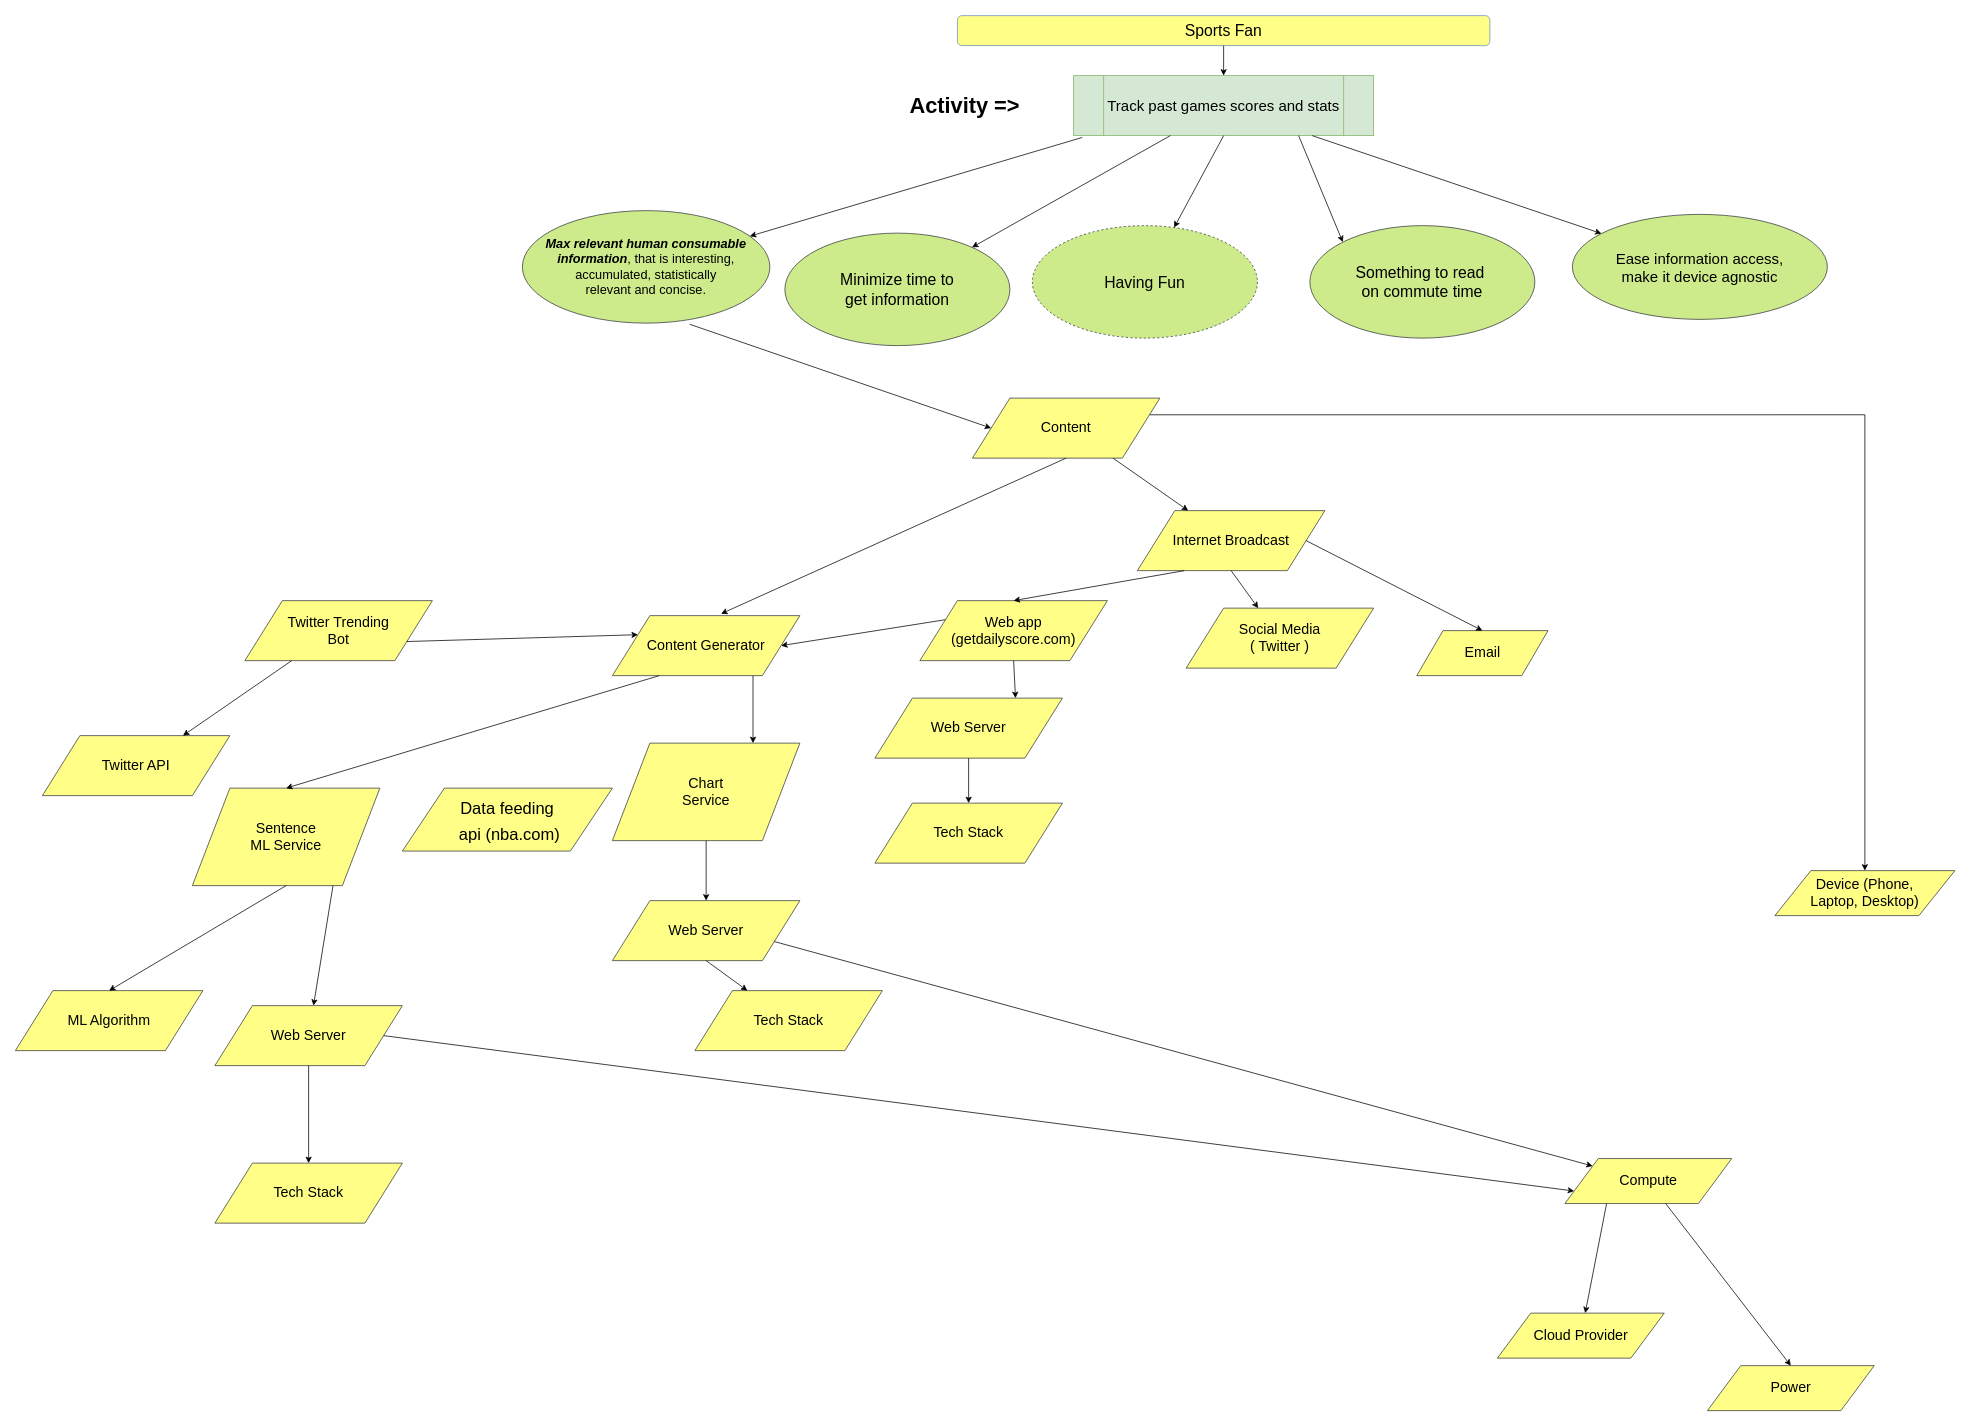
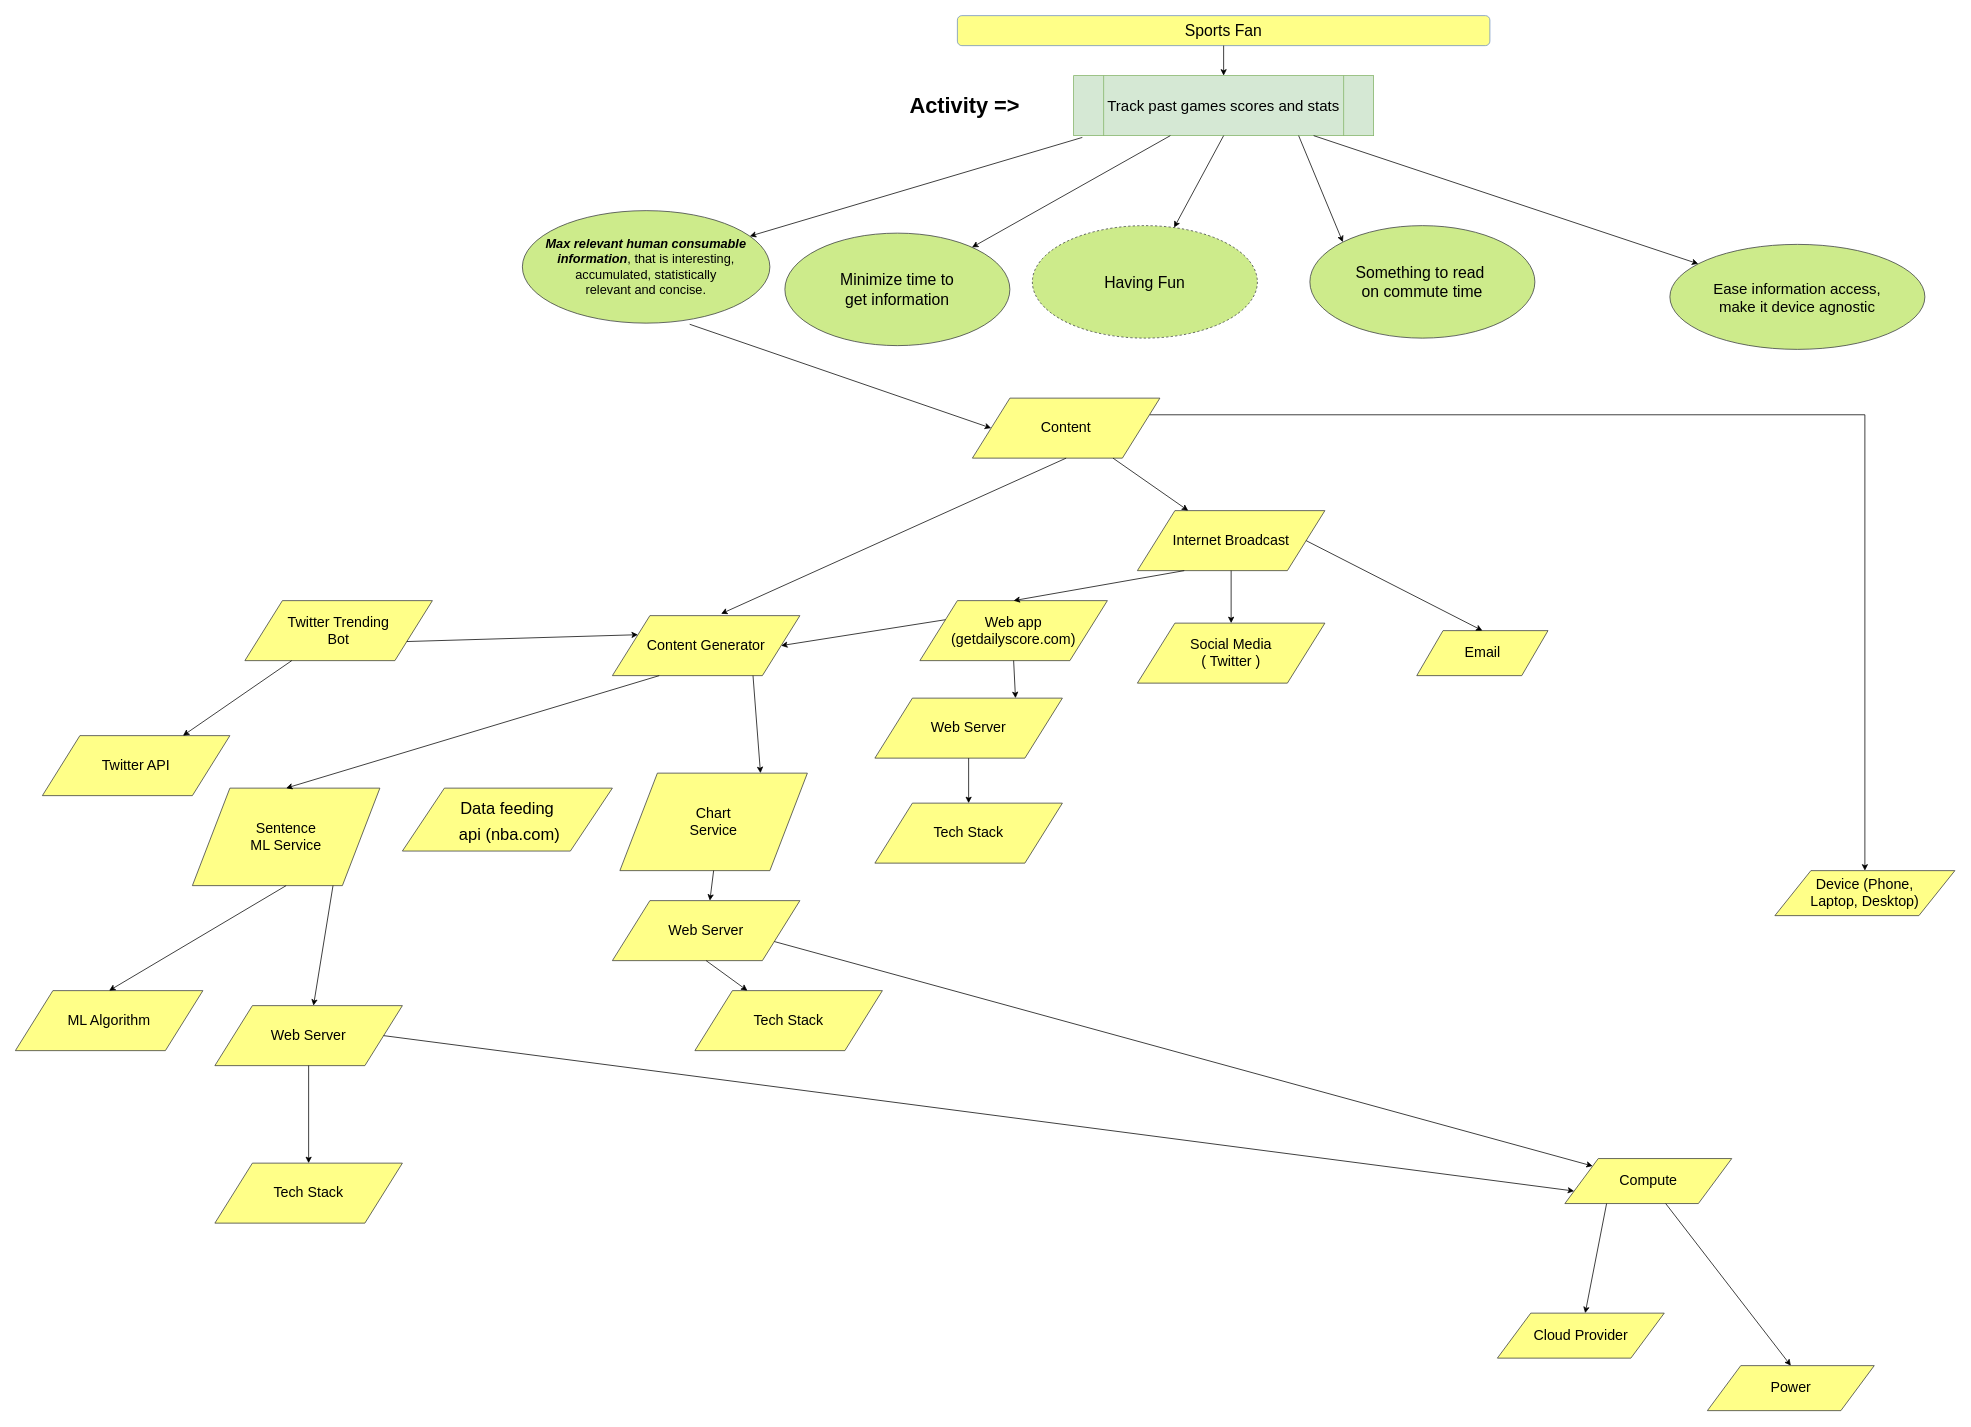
node "Ease information access, make it device agnostic": moved (1700, 267) -> (1797, 297)
node "Social Media ( Twitter )": moved (1280, 638) -> (1231, 653)
node "Chart Service": moved (706, 792) -> (714, 822)
